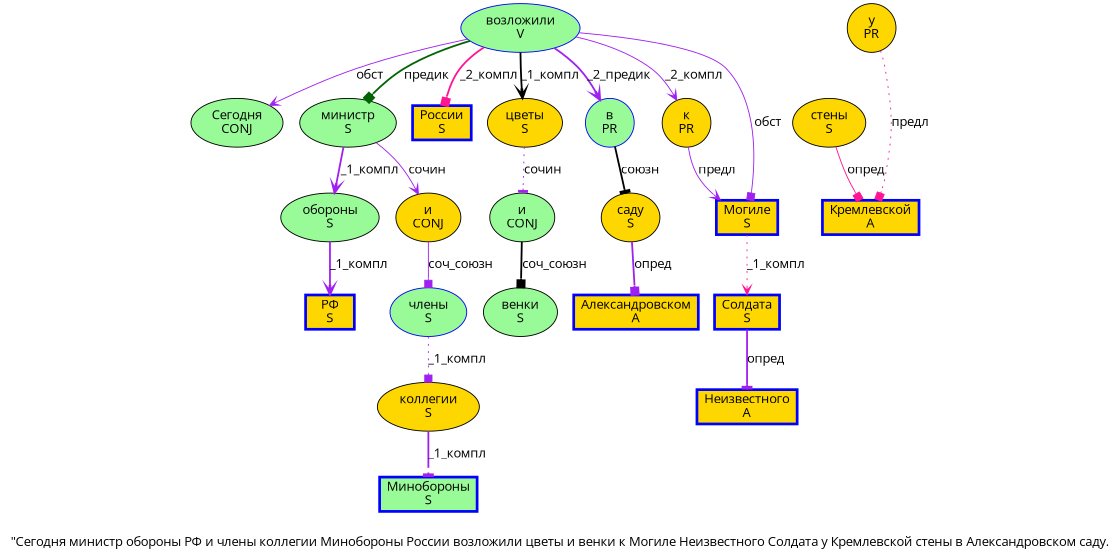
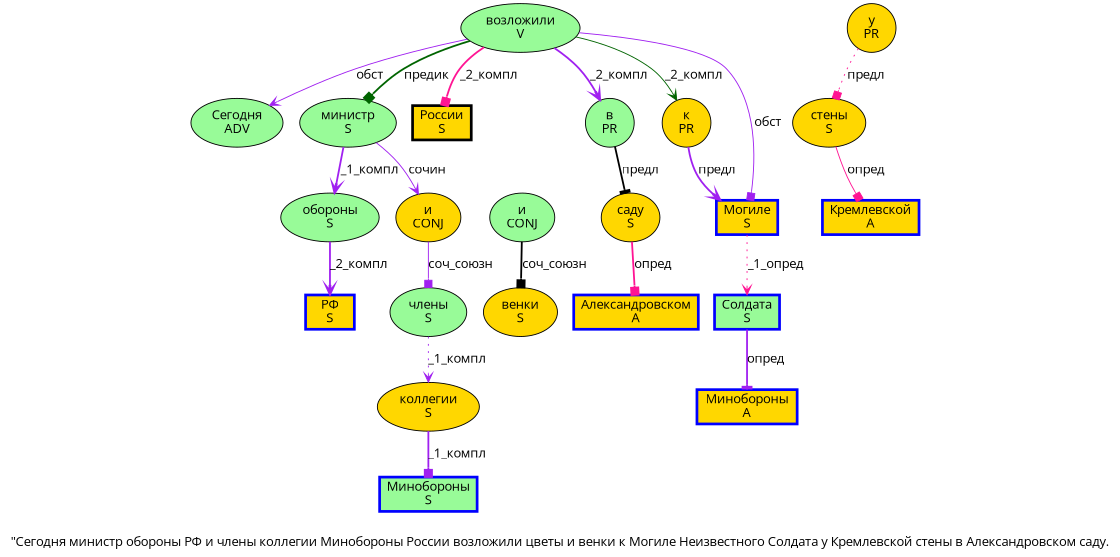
node "возложили V": color blue -> black
edge "возложили V" -> "к PR": color purple -> darkgreen
edge "возложили V" -> "в PR": label "_2_предик" -> "_2_компл"
edge "у PR" -> "Кремлевской A": now "у PR" -> "стены S"
node "Сегодня CONJ": label "Сегодня CONJ" -> "Сегодня ADV"
node "России S": color blue -> black
node "цветы S": removed
node "в PR": color blue -> black
edge "в PR" -> "саду S": label "союзн" -> "предл"
edge "к PR" -> "Могиле S": style solid -> bold
edge "саду S" -> "Александровском A": color purple -> deeppink
edge "обороны S" -> "РФ S": label "_1_компл" -> "_2_компл"
edge "Могиле S" -> "Солдата S": label "_1_компл" -> "_1_опред"
node "члены S": color blue -> black
node "венки S": fillcolor palegreen -> gold
node "Солдата S": fillcolor gold -> palegreen
edge "члены S" -> "коллегии S": arrowhead box -> vee
node "Неизвестного A": label "Неизвестного A" -> "Минобороны A"
edge "коллегии S" -> "Минобороны S": arrowhead tee -> box
